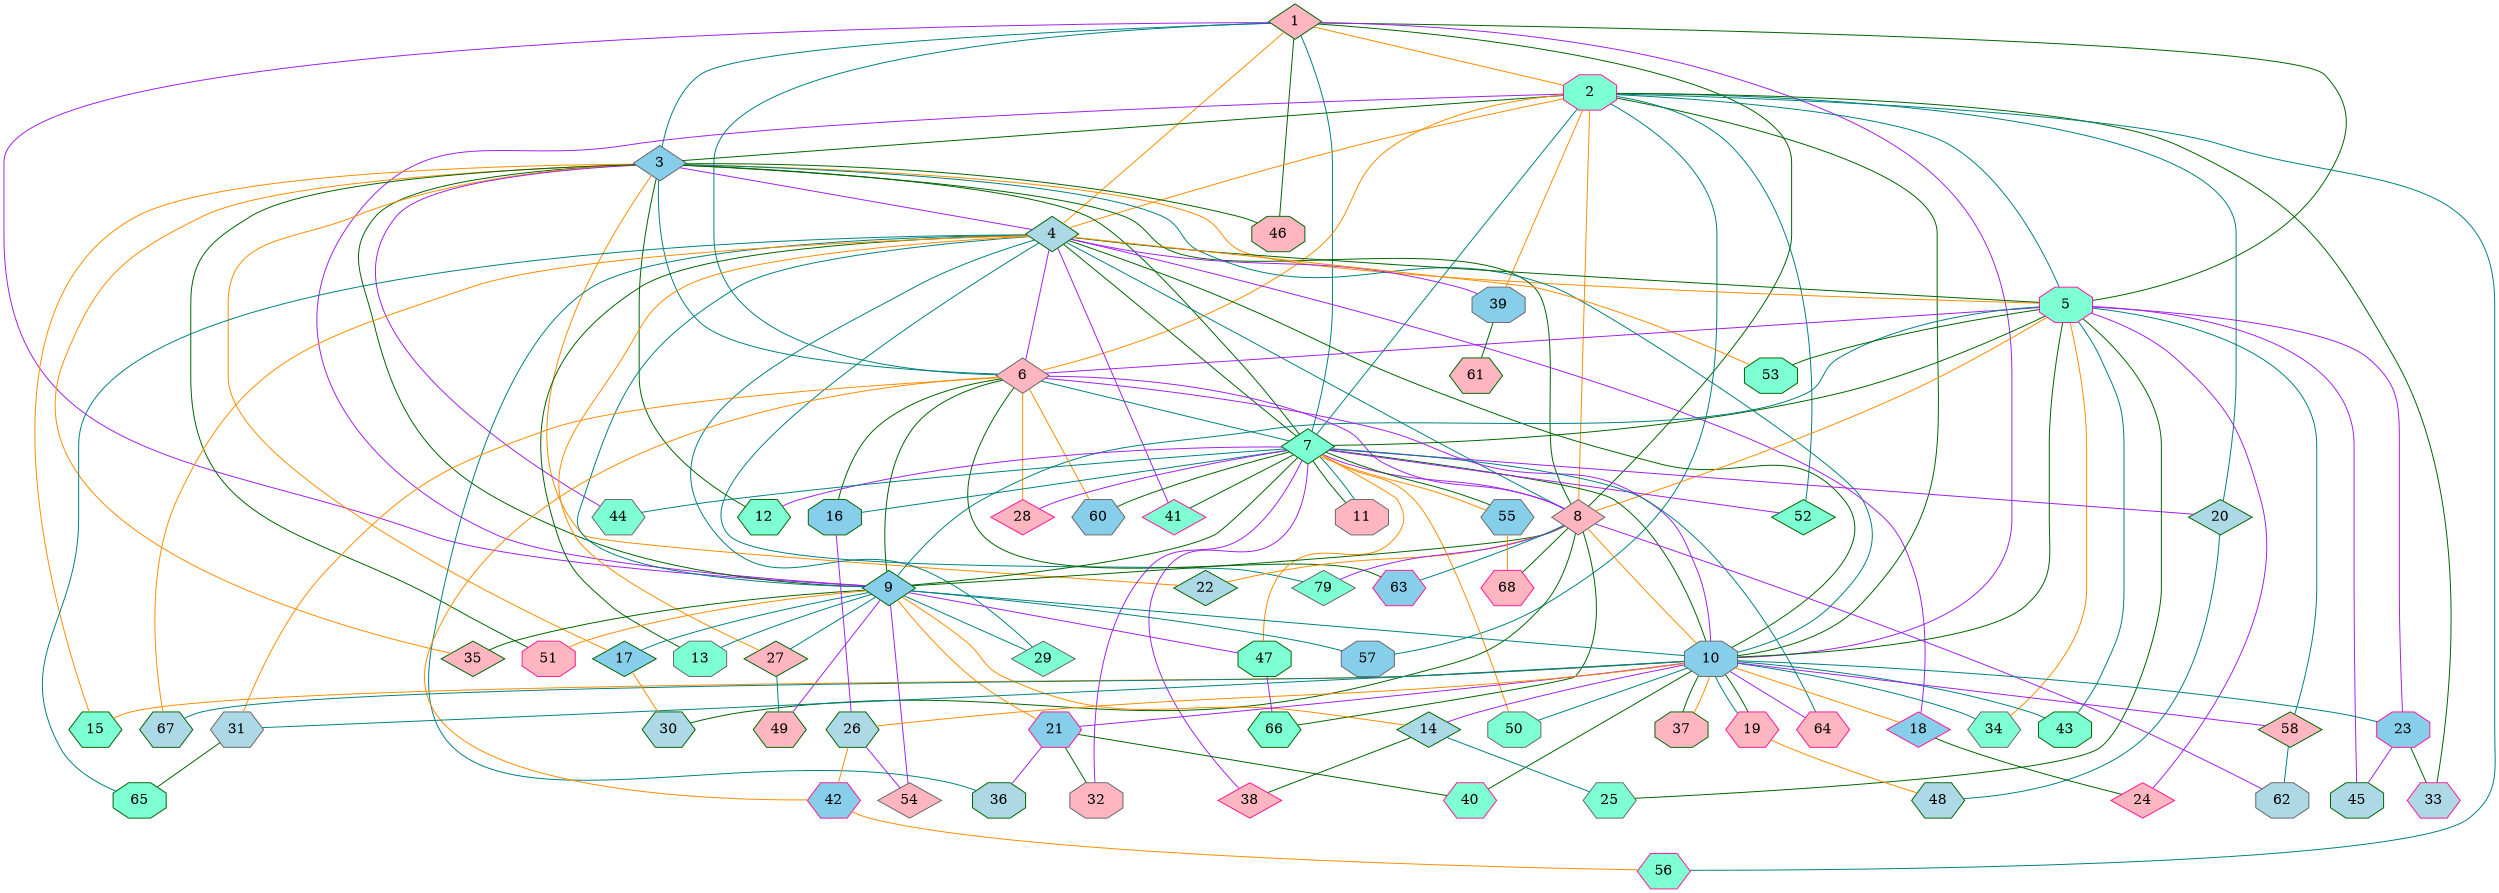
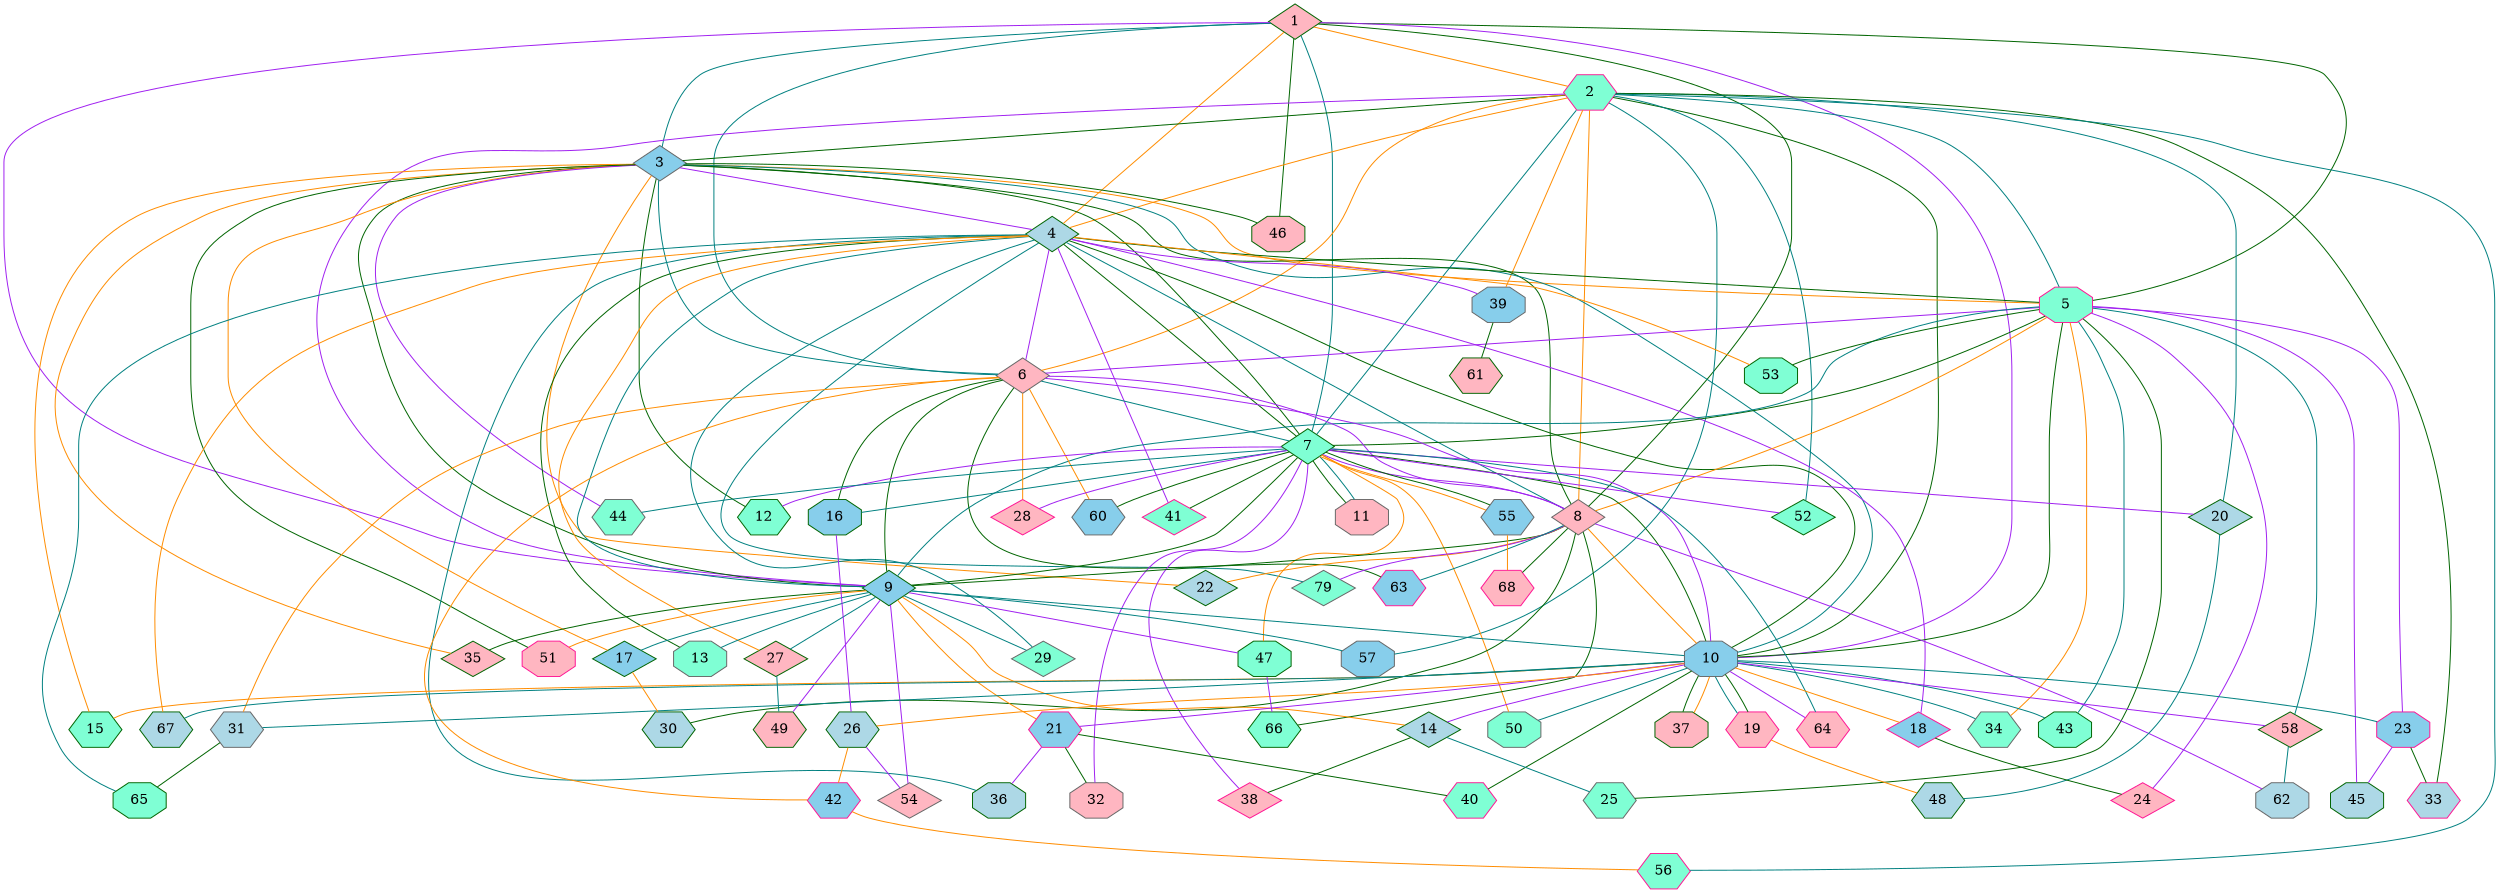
node "2": shape octagon -> hexagon
